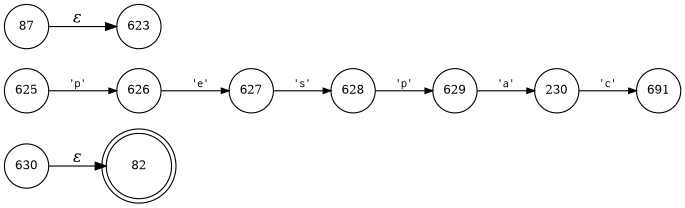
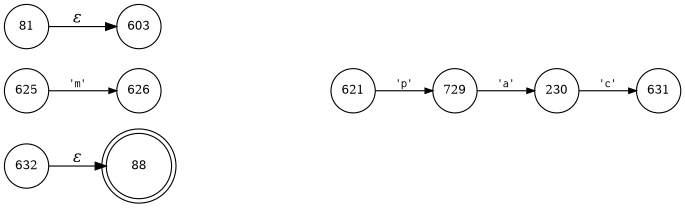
node "87": label "87" -> "81"
node "623": label "623" -> "603"
edge "625" -> "626": label "'p'" -> "'m'"
node "627": removed
node "628": label "628" -> "621"
node "629": label "629" -> "729"
node "691": label "691" -> "631"
node "630": label "630" -> "632"
node "82": label "82" -> "88"
